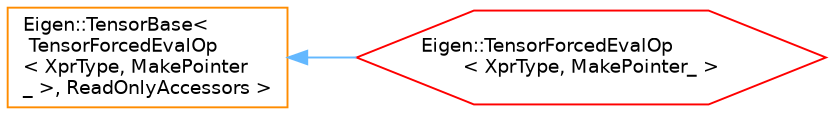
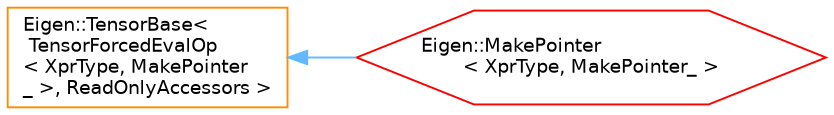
node "Eigen::TensorForcedEvalOp < XprType, MakePointer_ >": label "Eigen::TensorForcedEvalOp < XprType, MakePointer_ >" -> "Eigen::MakePointer < XprType, MakePointer_ >"
